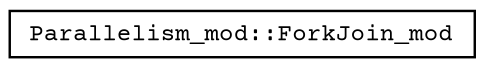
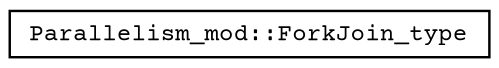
node "Parallelism_mod::ForkJoin_mod": label "Parallelism_mod::ForkJoin_mod" -> "Parallelism_mod::ForkJoin_type"
